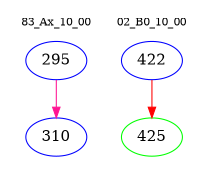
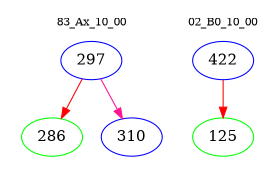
node "295": label "295" -> "297"
node "286": added
node "425": label "425" -> "125"
